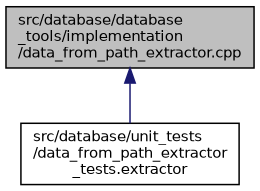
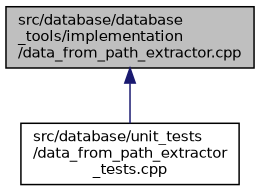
node "src/database/unit_tests /data_from_path_extractor _tests.extractor": label "src/database/unit_tests /data_from_path_extractor _tests.extractor" -> "src/database/unit_tests /data_from_path_extractor _tests.cpp"
